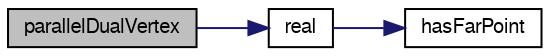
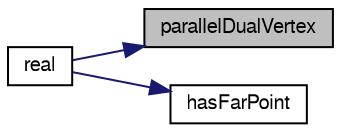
edge "parallelDualVertex" -> "real": reversed
